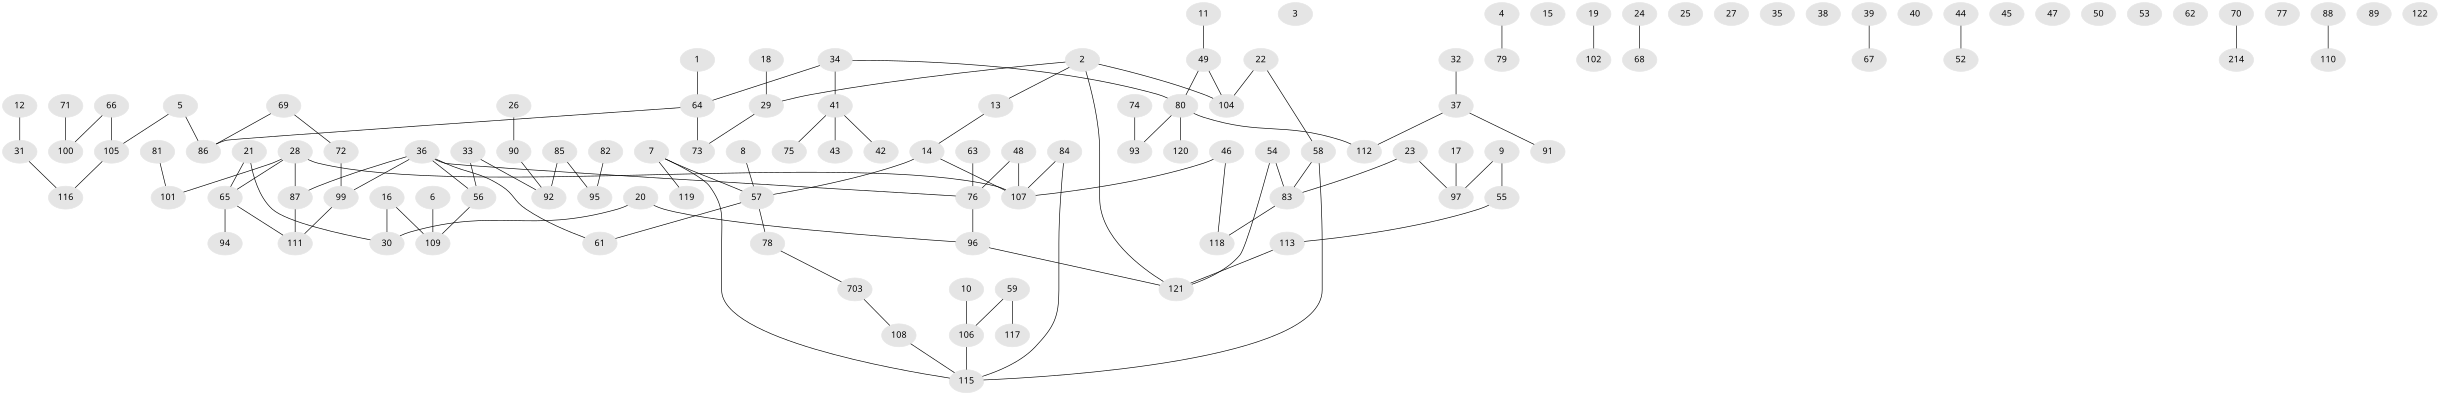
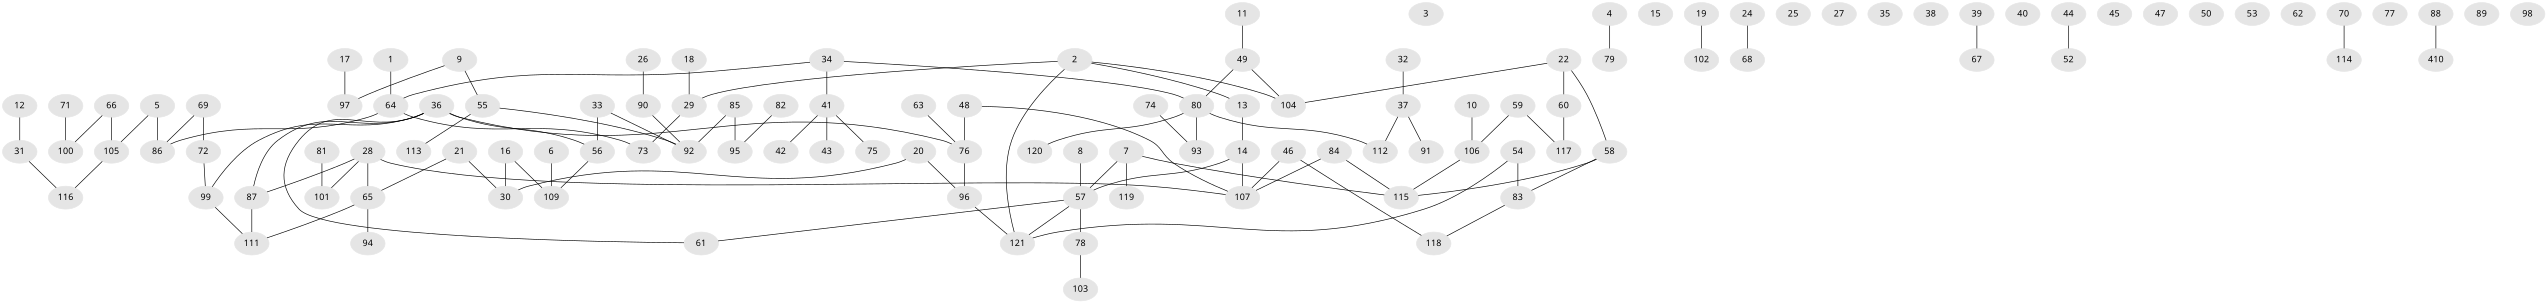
node "122": removed
node "98": added
node "214": label "214" -> "114"
node "110": label "110" -> "410"
node "60": added
edge "55" -- "92": added
node "23": removed
edge "113" -- "121": now "57" -- "121"
node "703": label "703" -> "103"
node "108": removed
